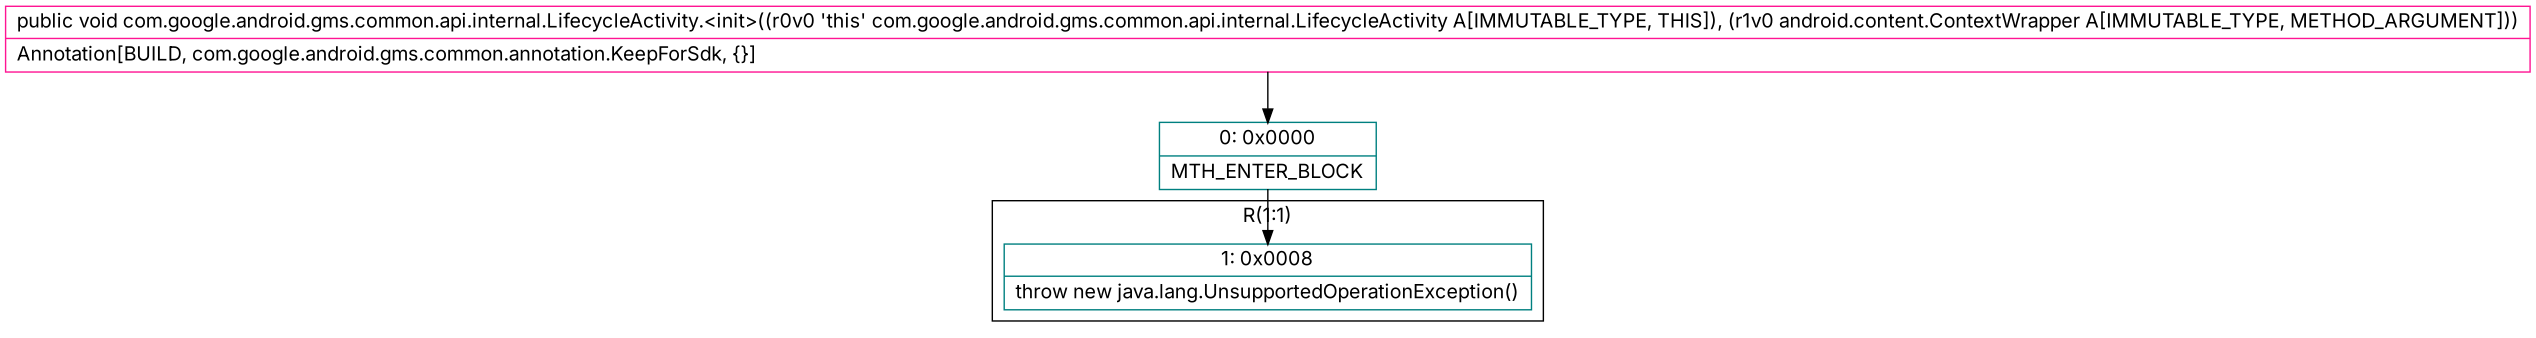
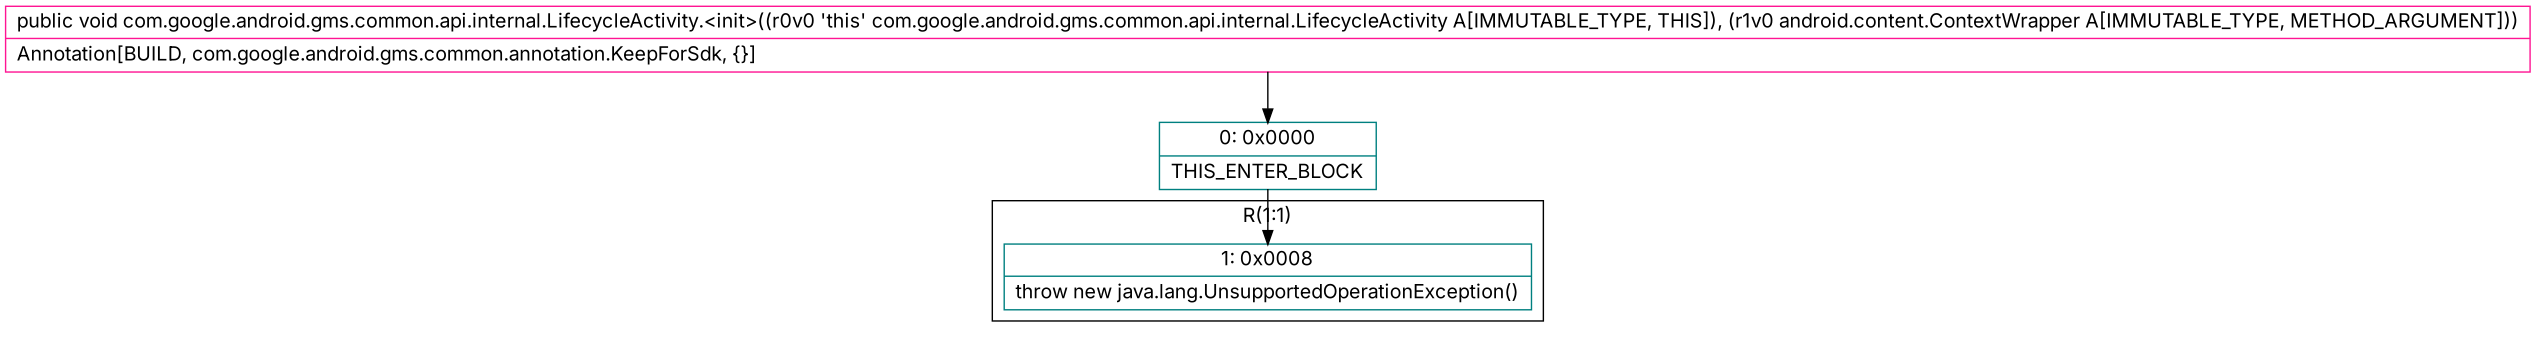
node "0: 0x0000": text "MTH_ENTER_BLOCK" -> "THIS_ENTER_BLOCK"
